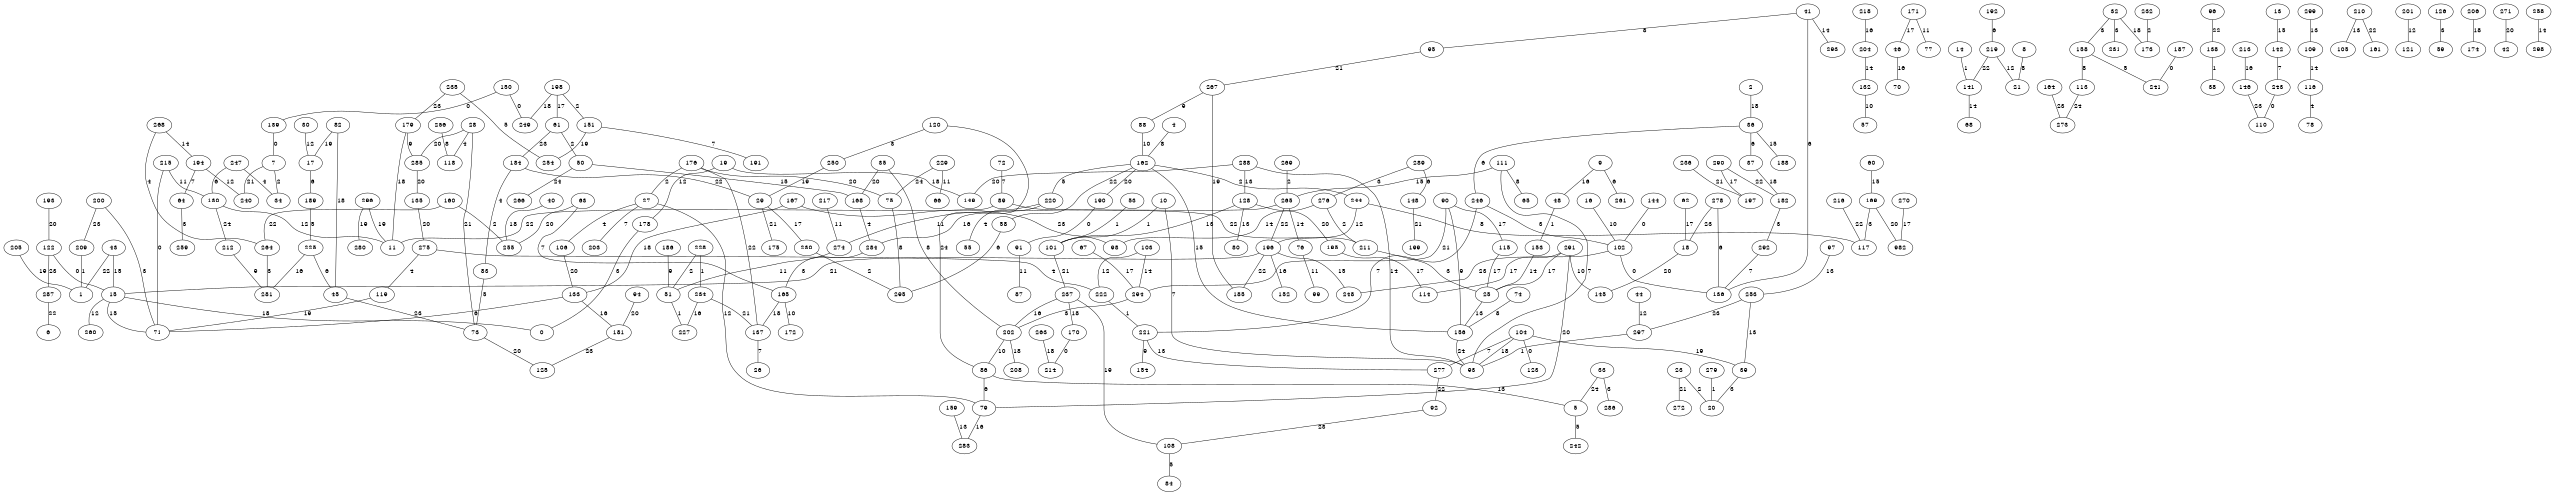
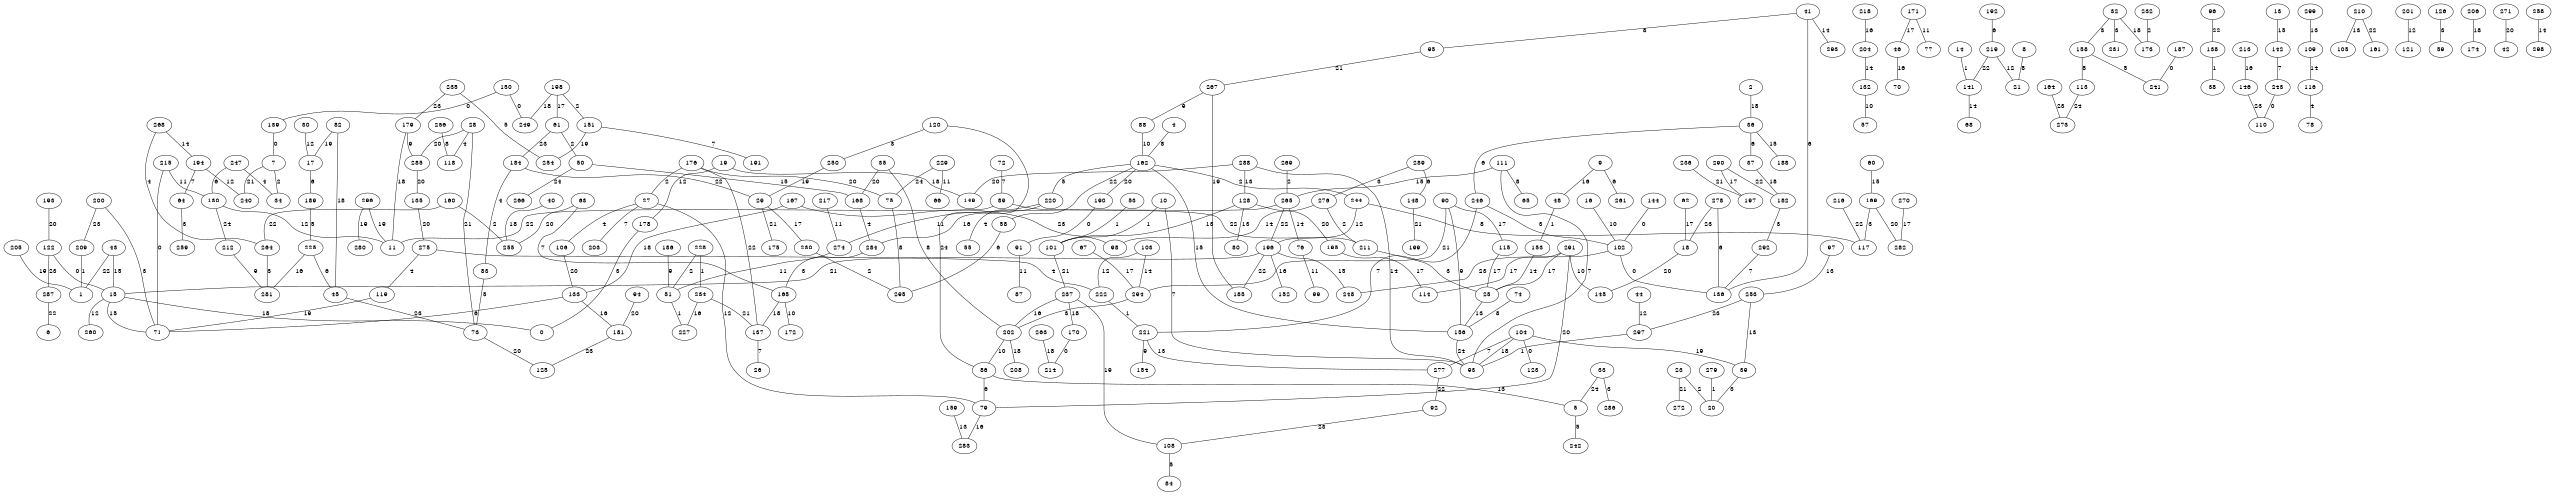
node "982": label "982" -> "282"
